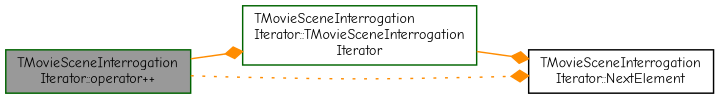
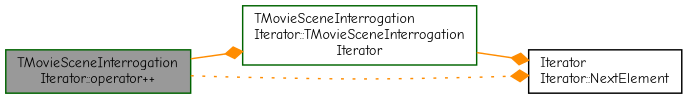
node "TMovieSceneInterrogation Iterator::NextElement": label "TMovieSceneInterrogation Iterator::NextElement" -> "Iterator Iterator::NextElement"
